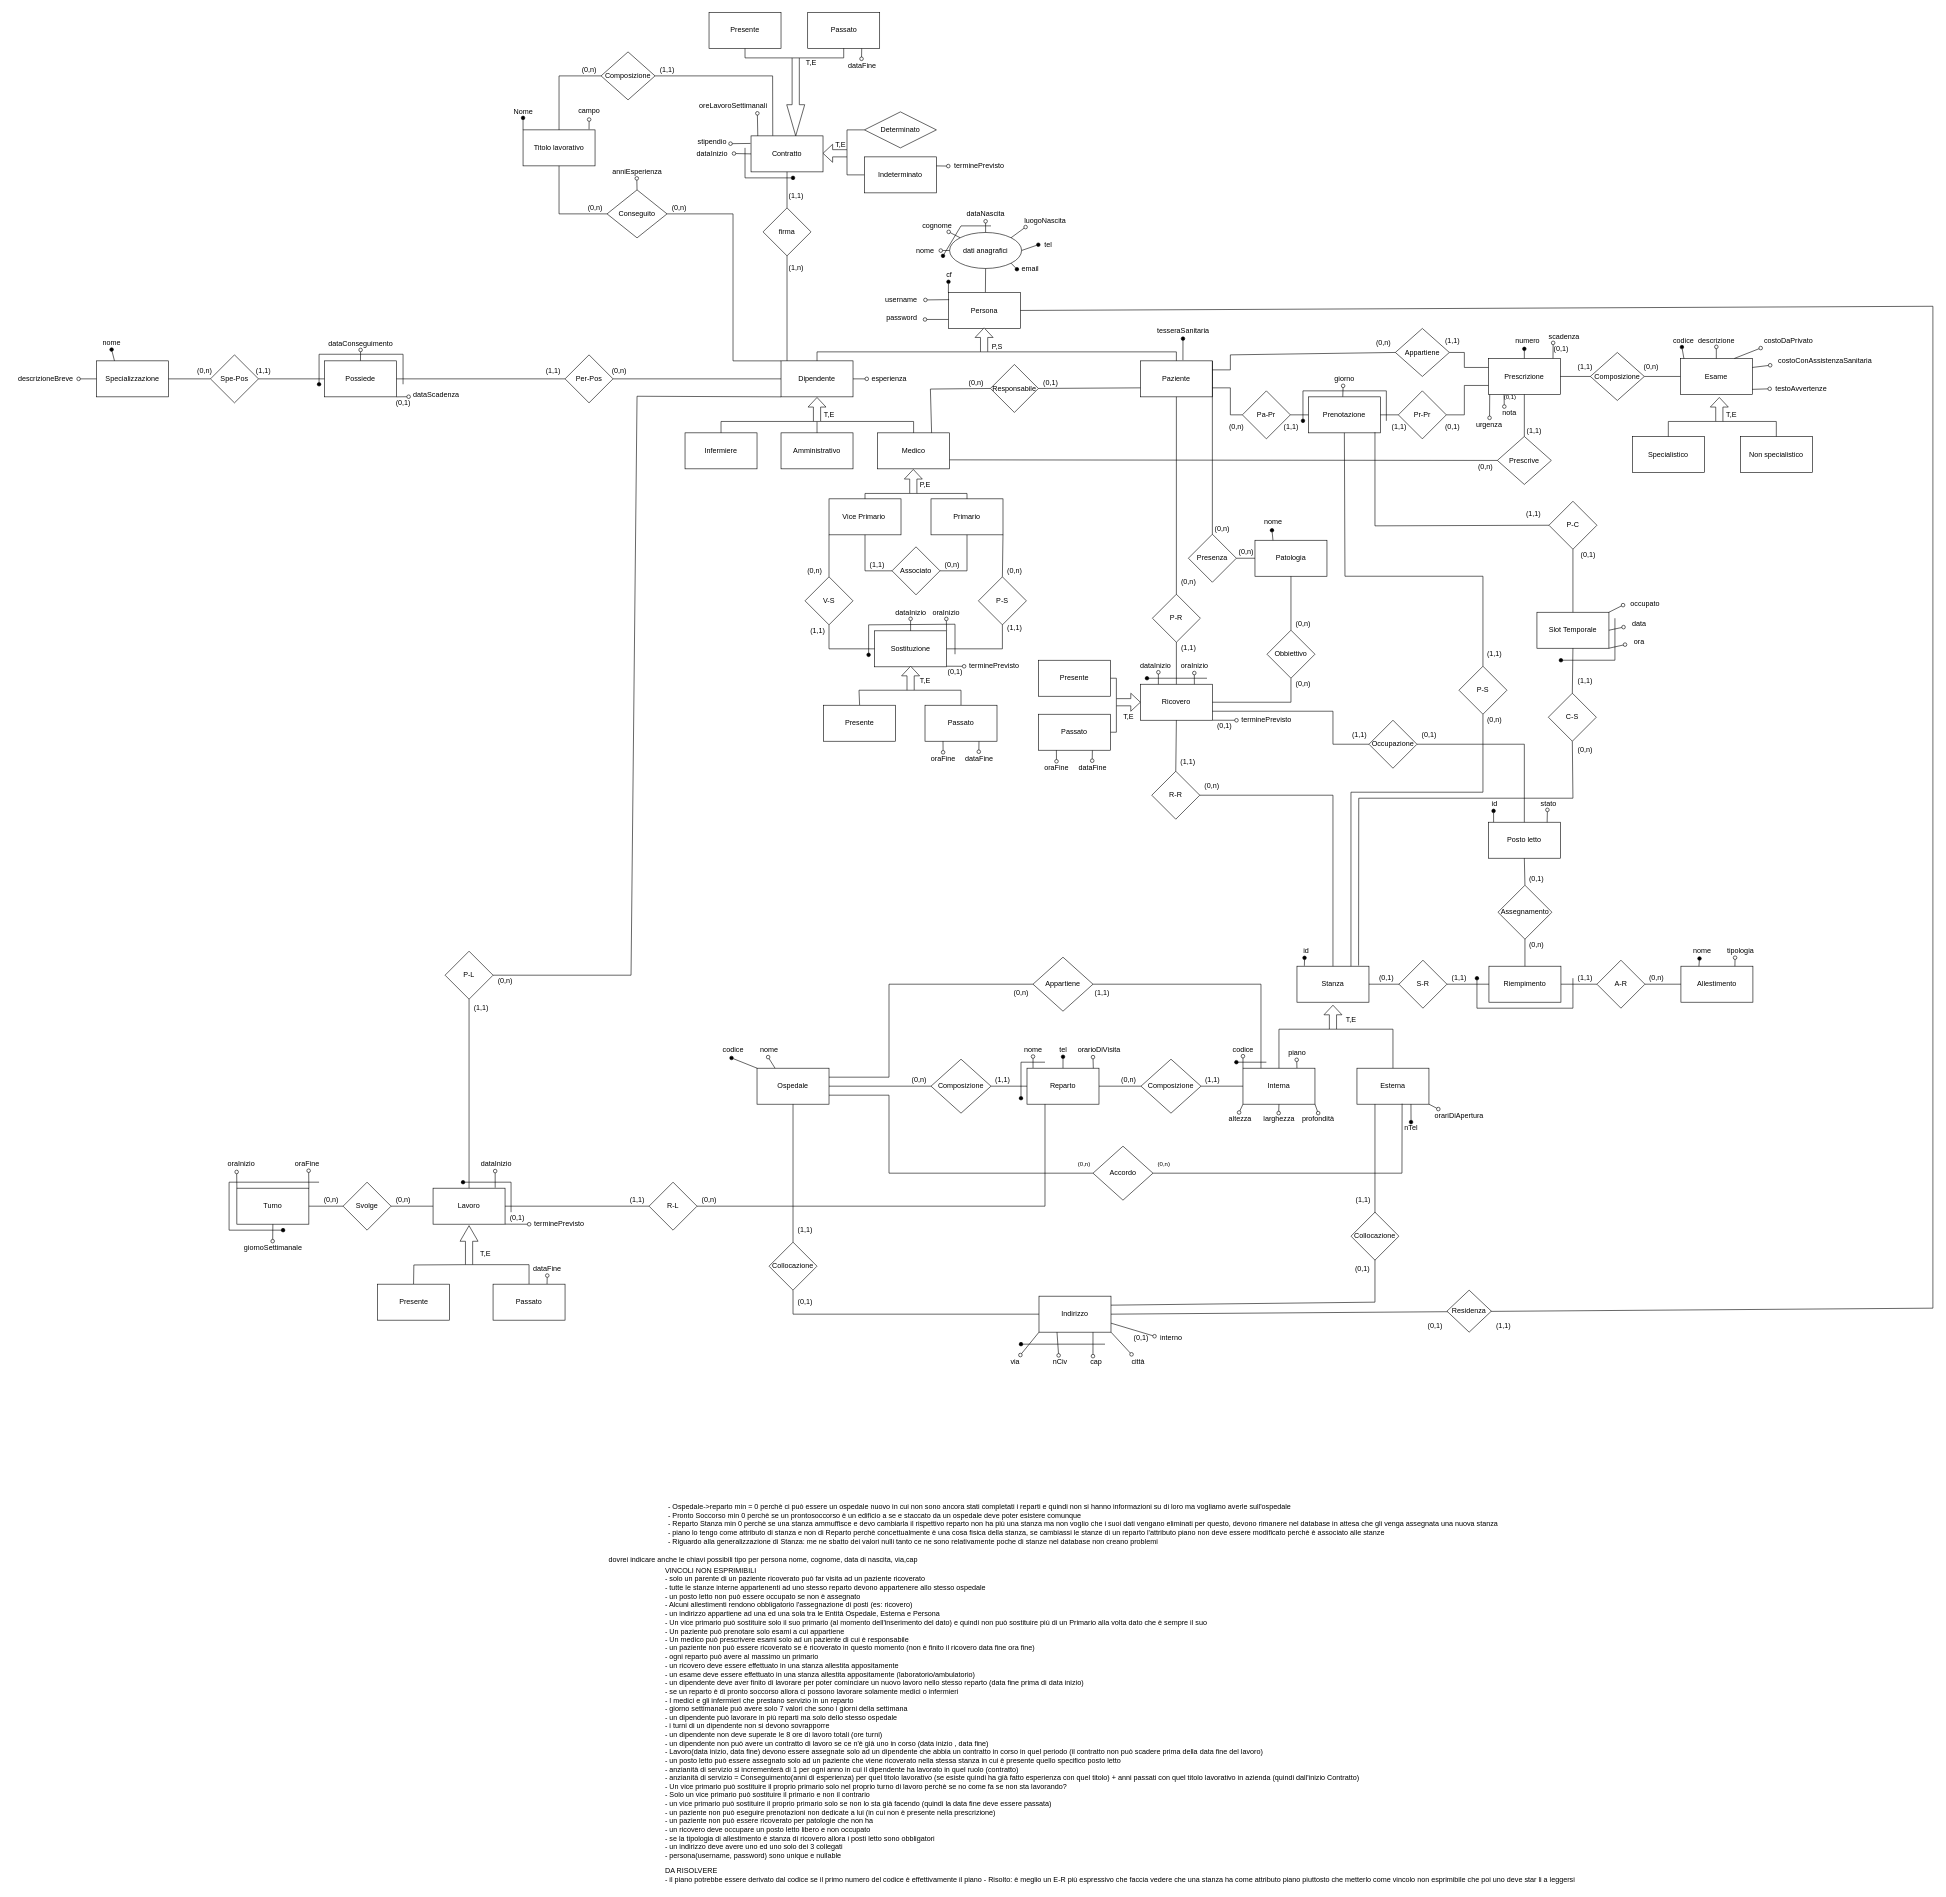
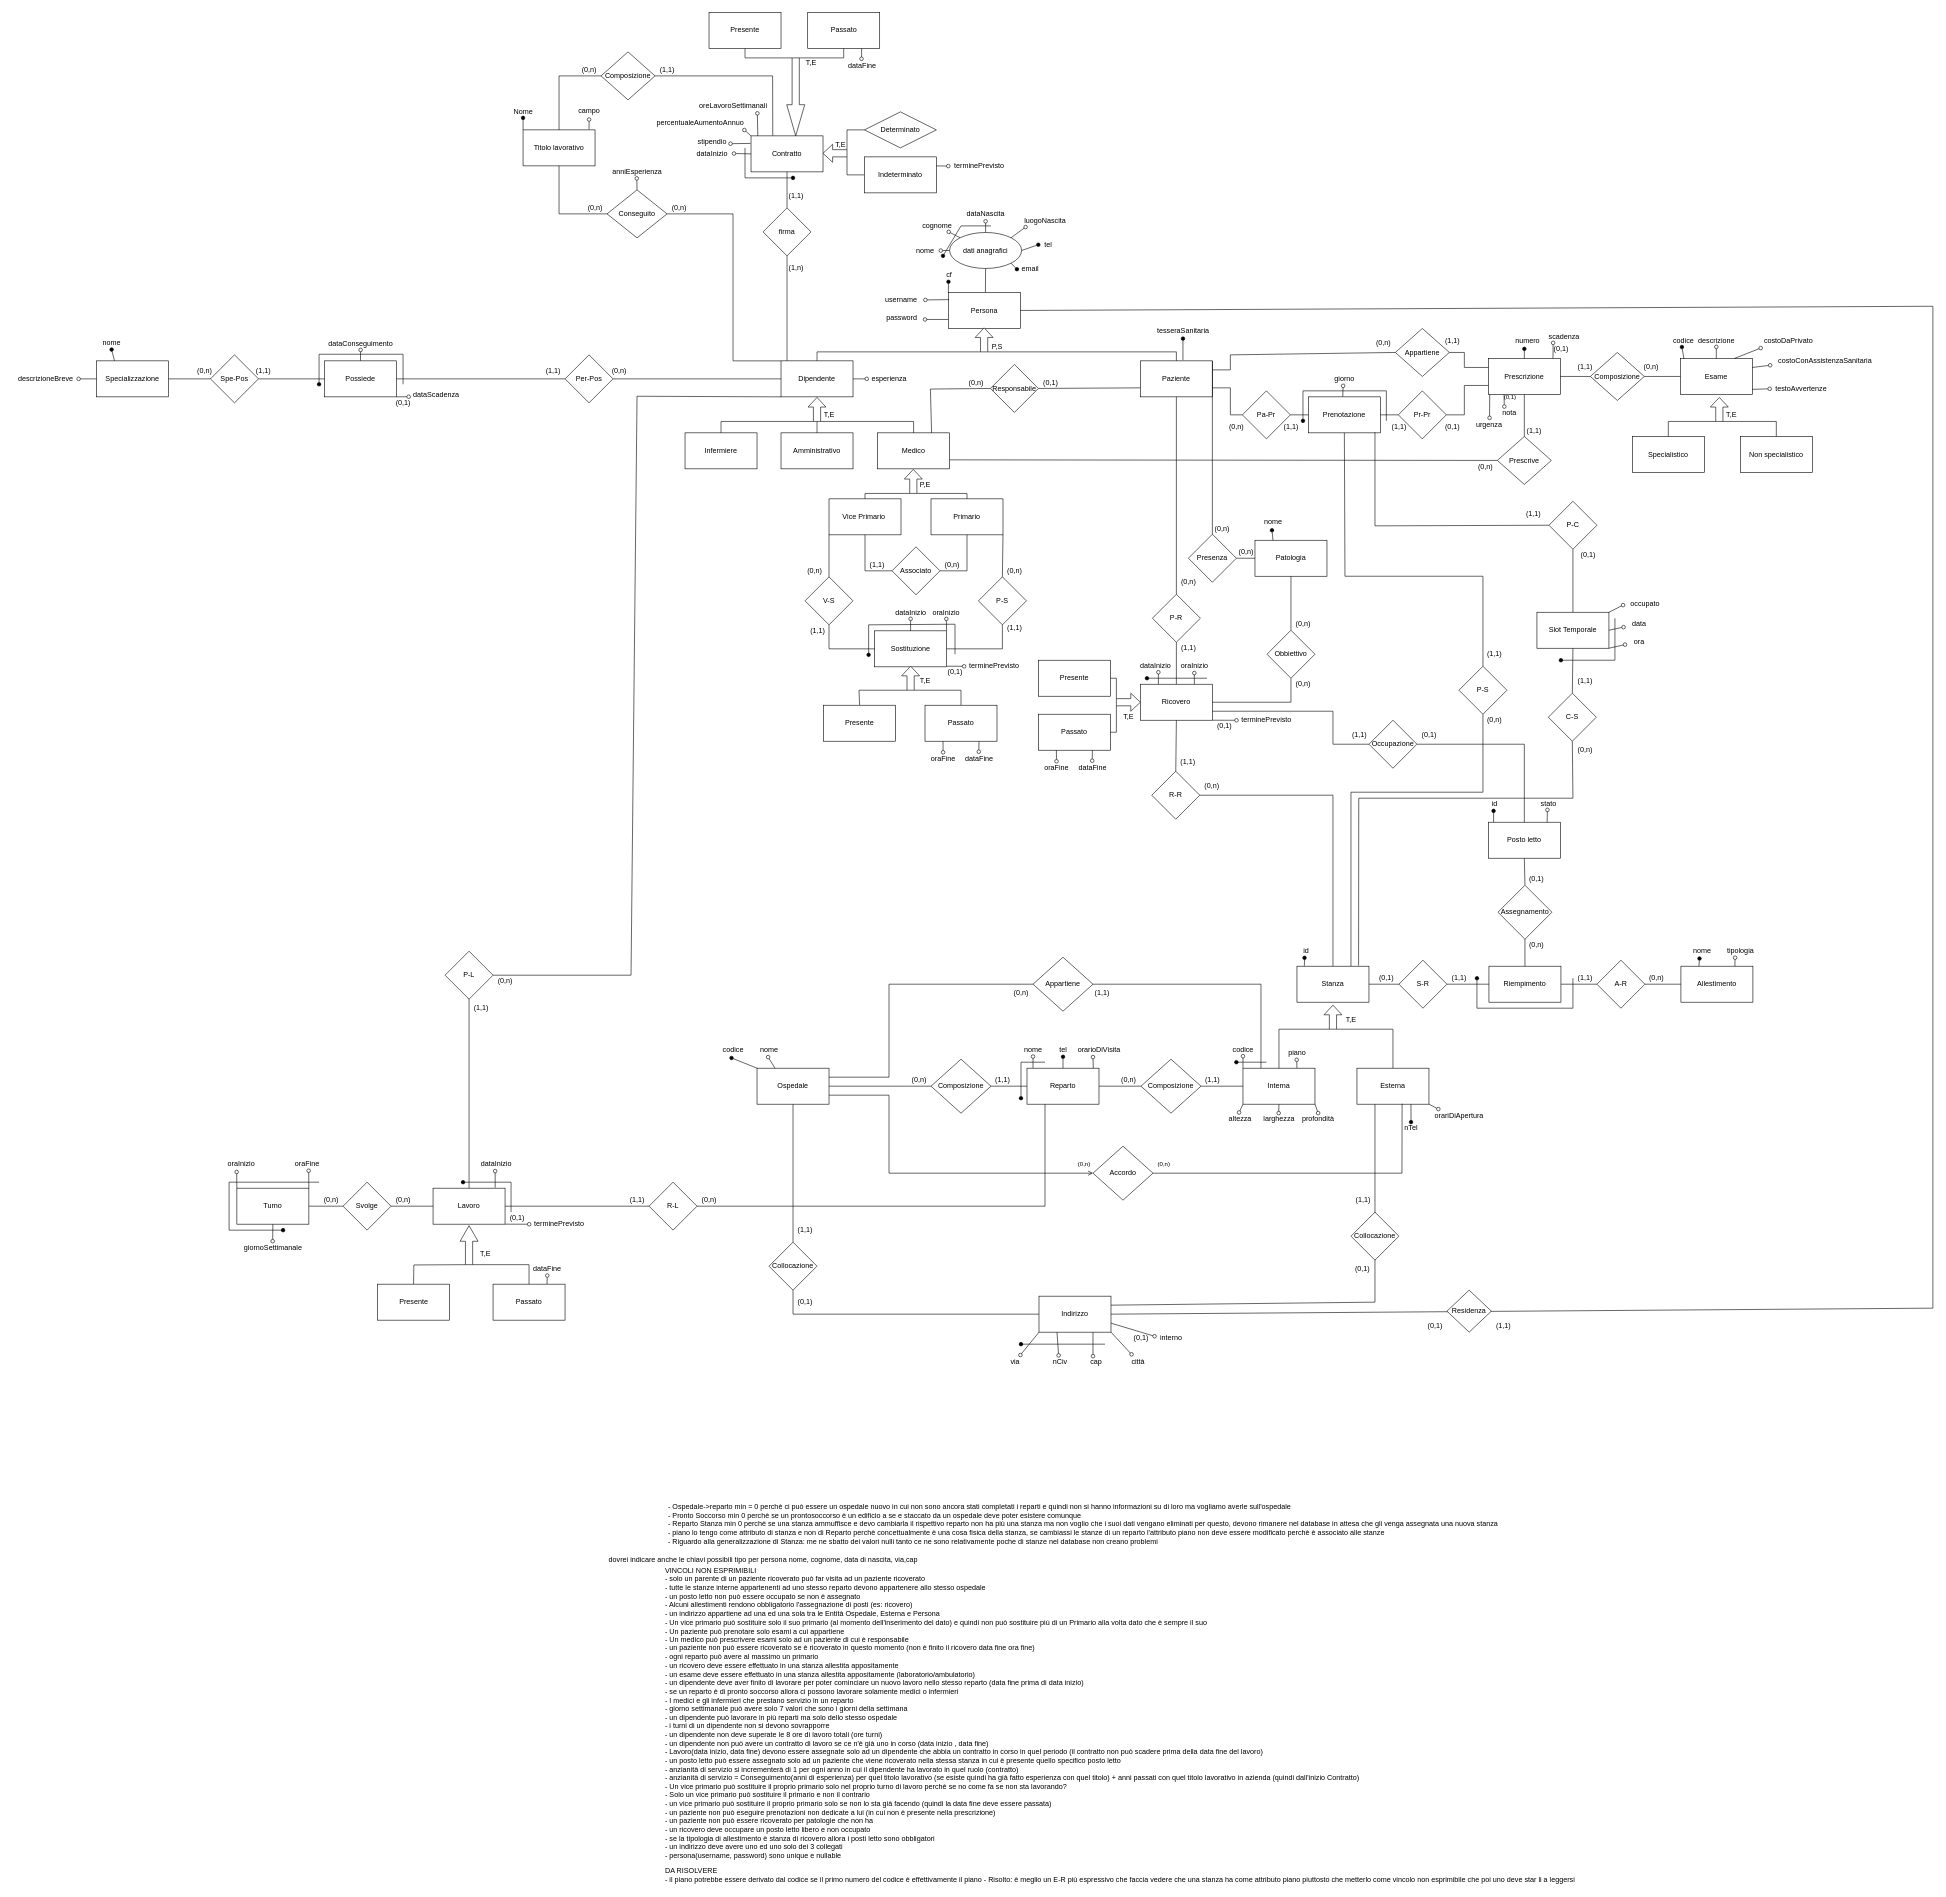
node "percentualeAumentoAnnuo": added
edge "Contratto" -> "percentualeAumentoAnnuo": added
edge "Ospedale" -- "Accordo": arrowhead none -> open
